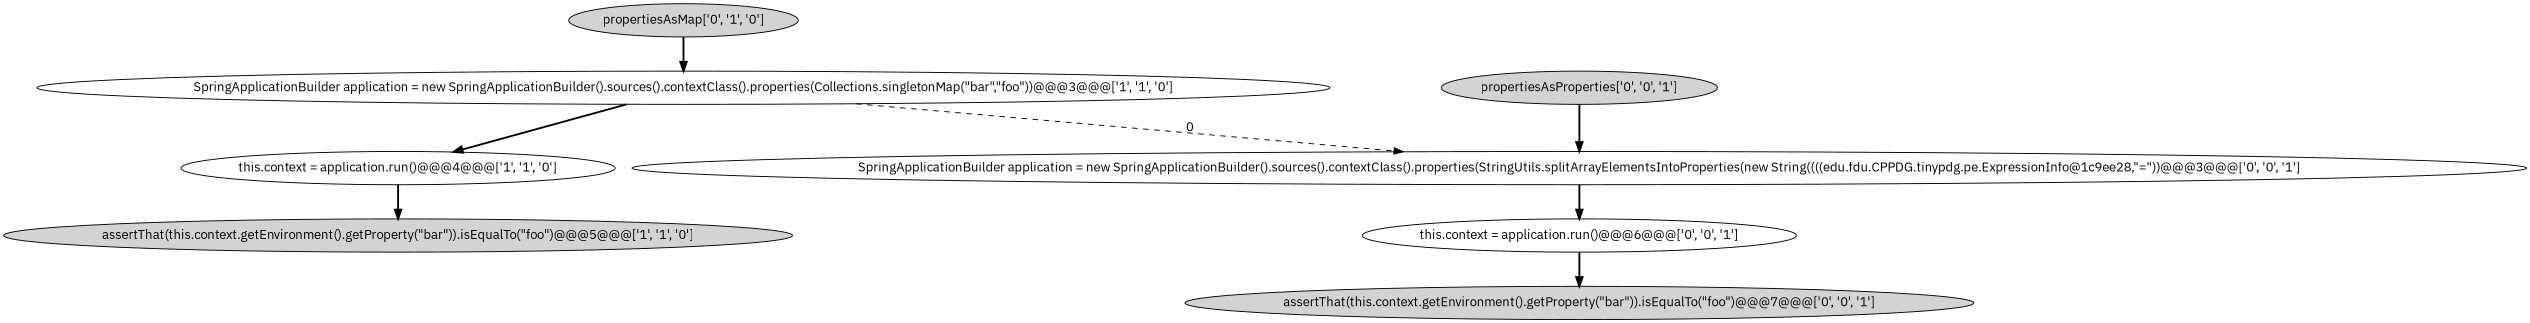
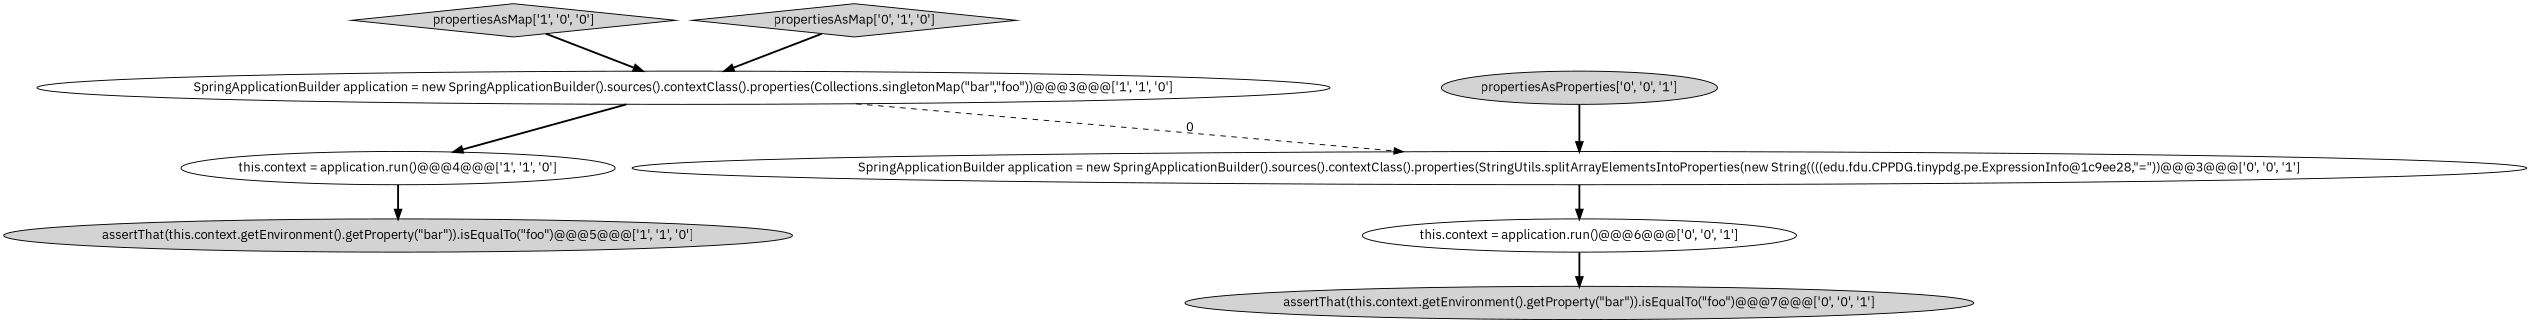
node "propertiesAsMap['1', '0', '0']": added
node "propertiesAsMap['0', '1', '0']": shape ellipse -> diamond
